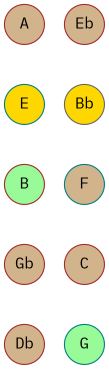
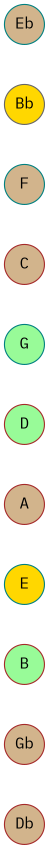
node "Eb": color brown -> teal
node "D": added
